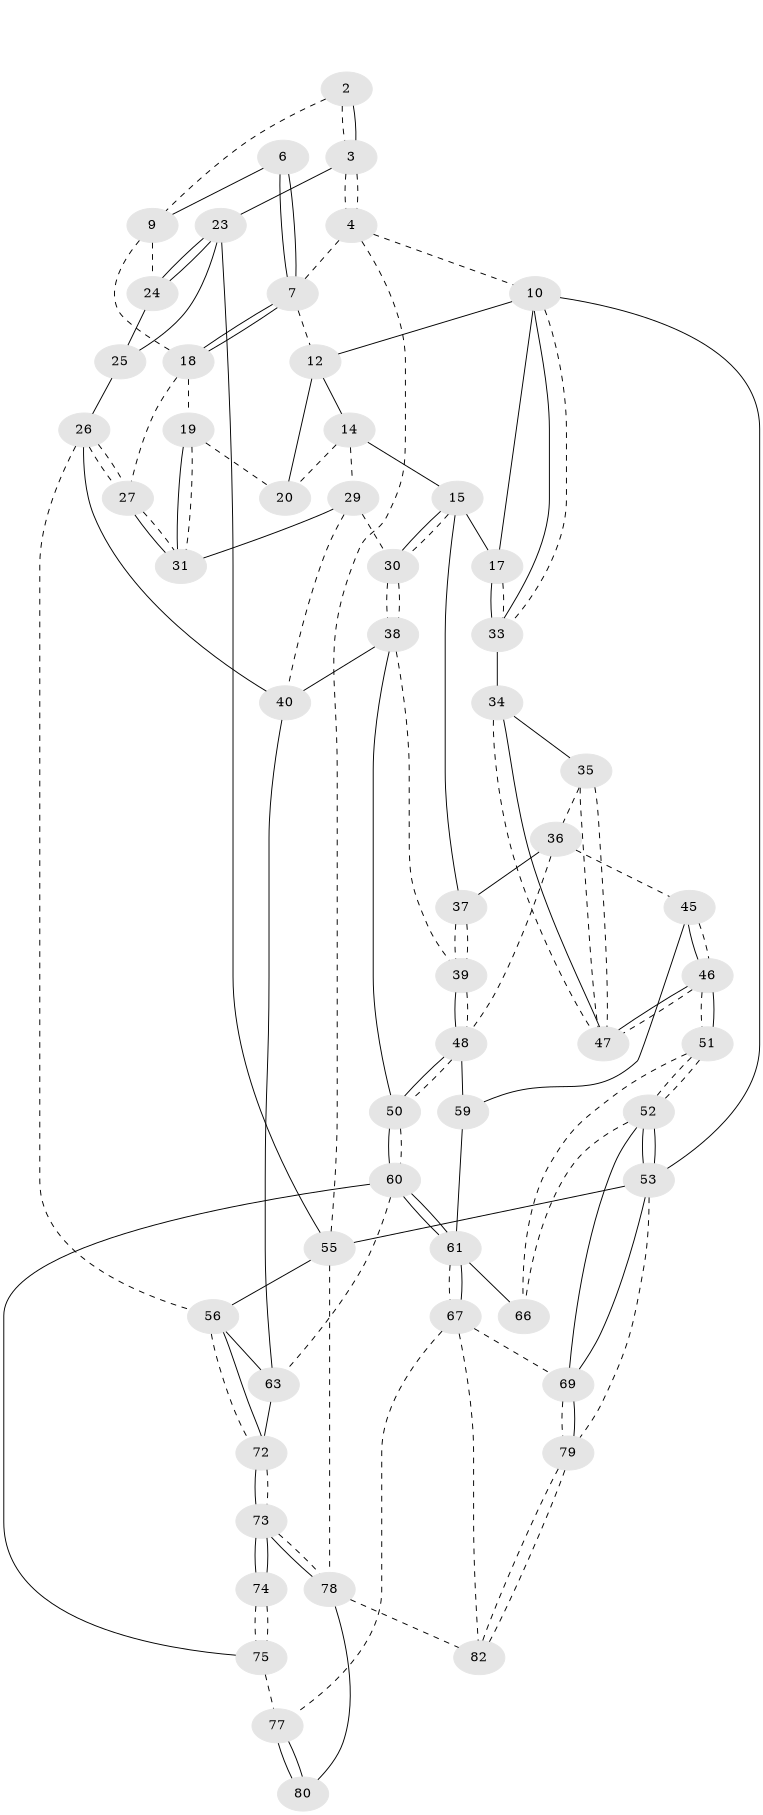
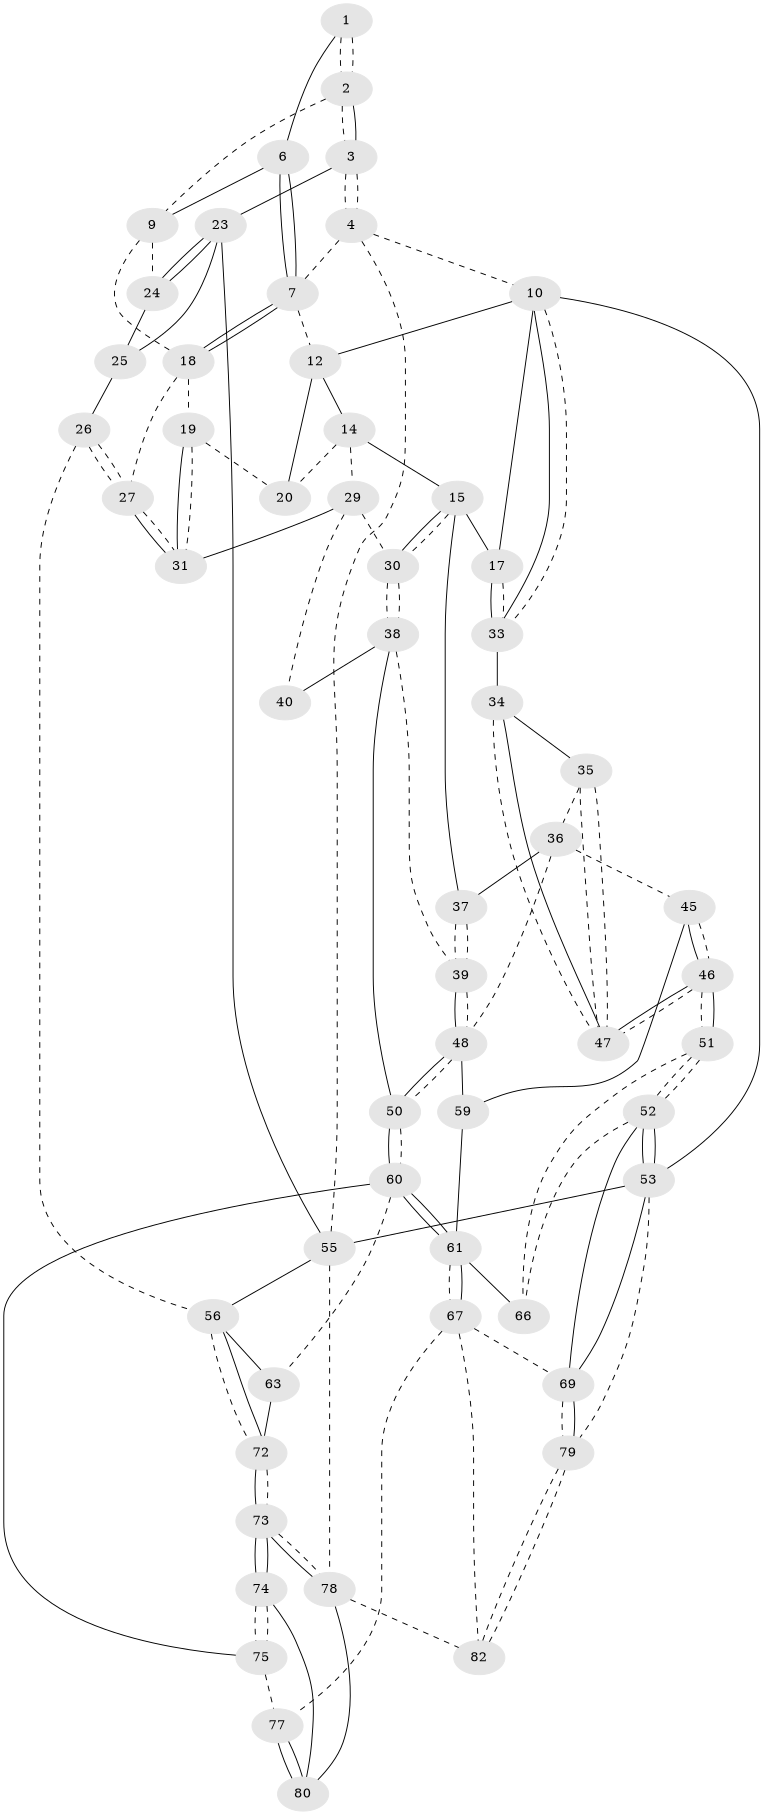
node "1": added
edge "26" -- "40": removed
edge "40" -- "63": removed
edge "74" -- "80": added
